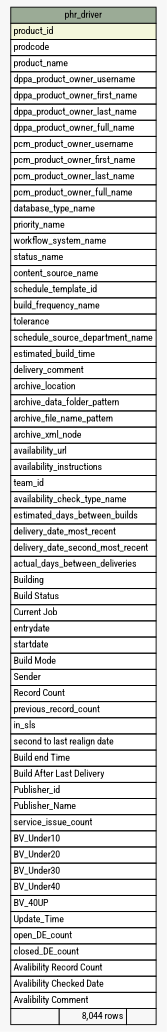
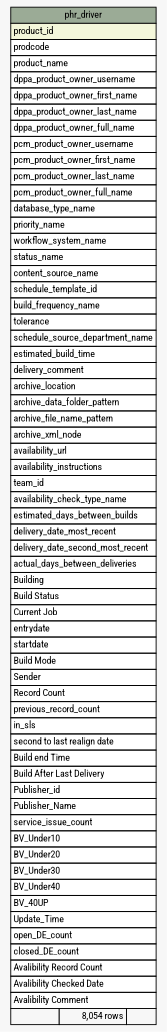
node "phr_driver": text "8,044 rows" -> "8,054 rows"
